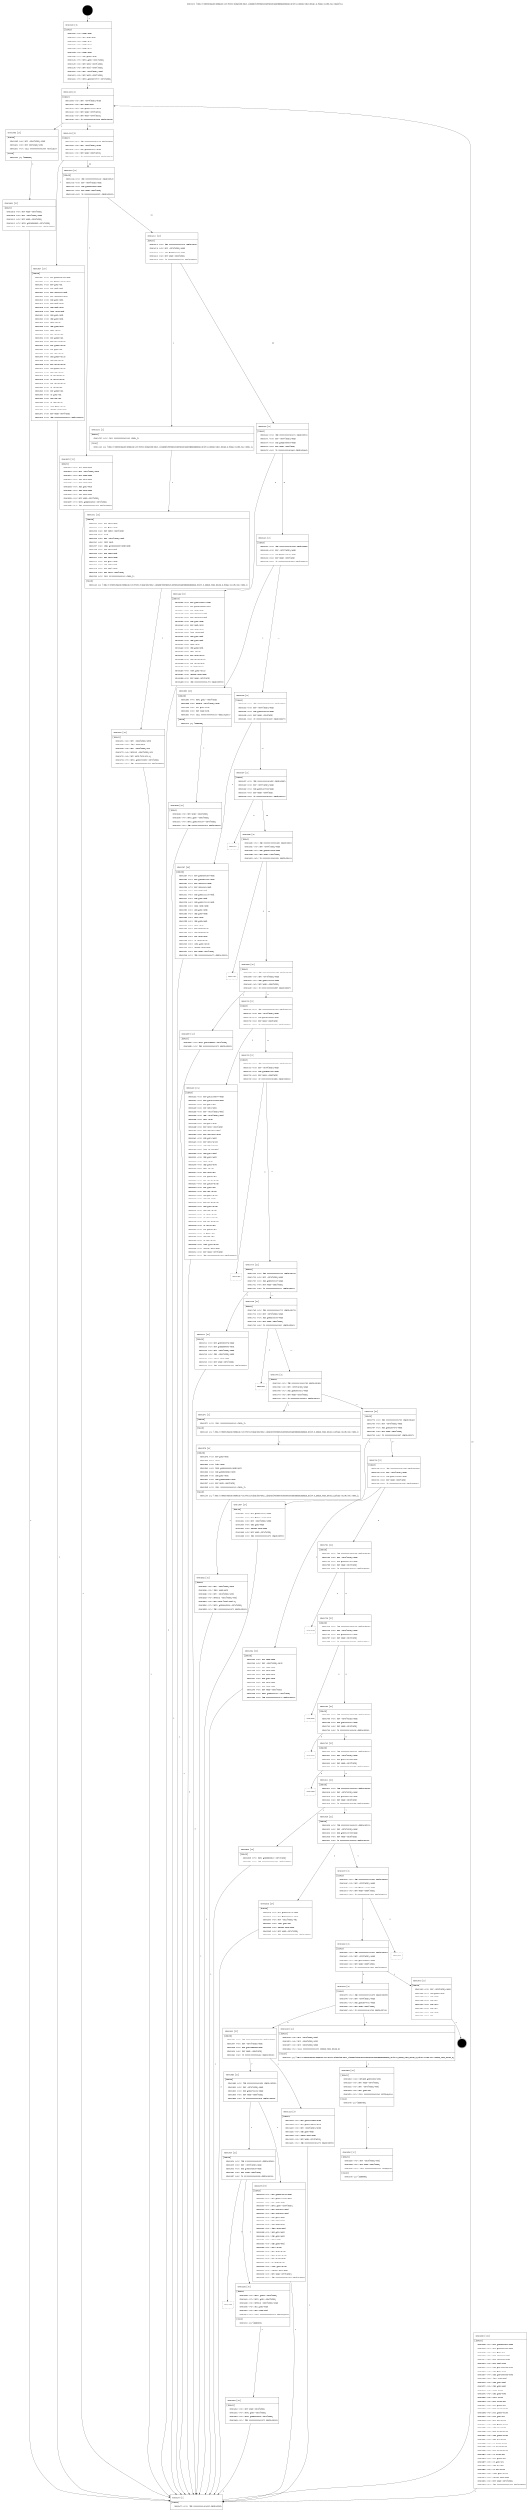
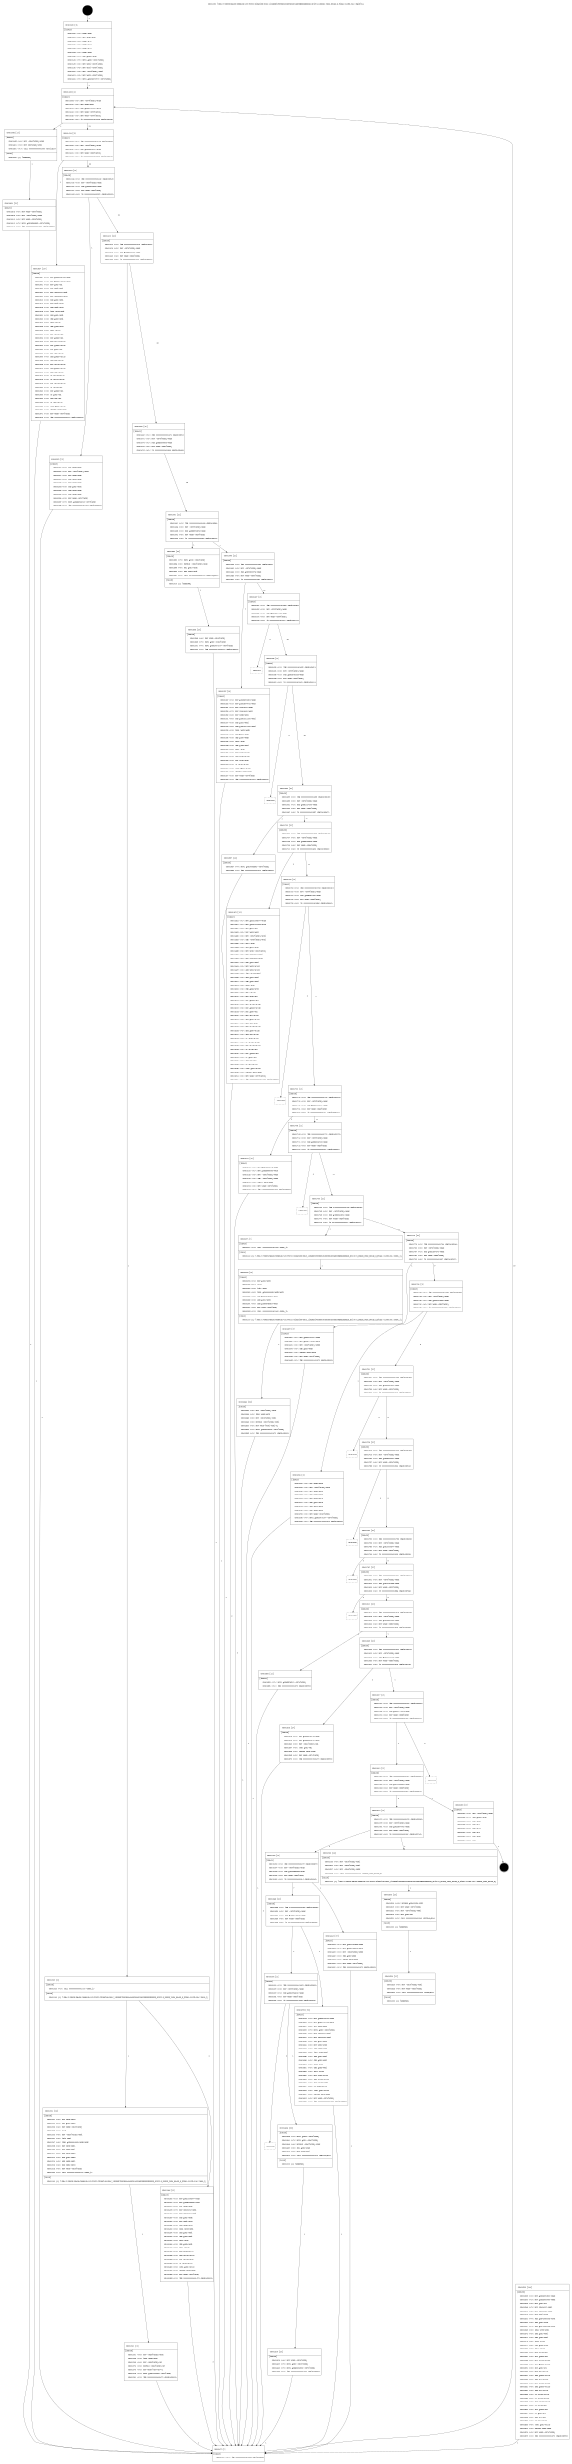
edge "0x40166c [25]" -> "0x401a6f [83]": now "0x401c2c [5]" -> "0x401a6f [83]"
